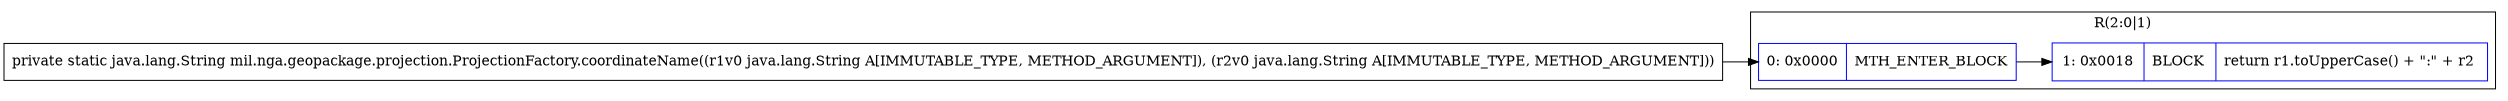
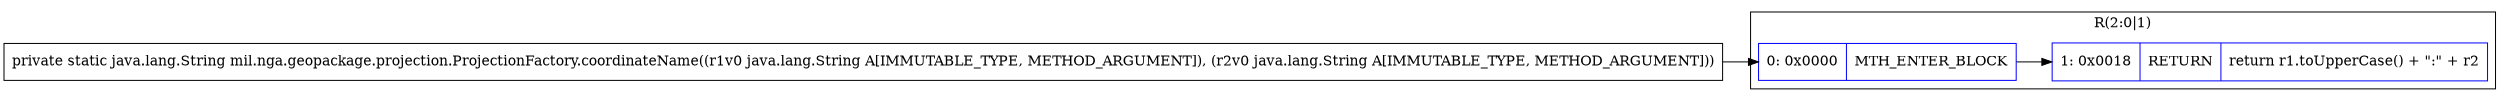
node "1: 0x0018": text "BLOCK" -> "RETURN"
